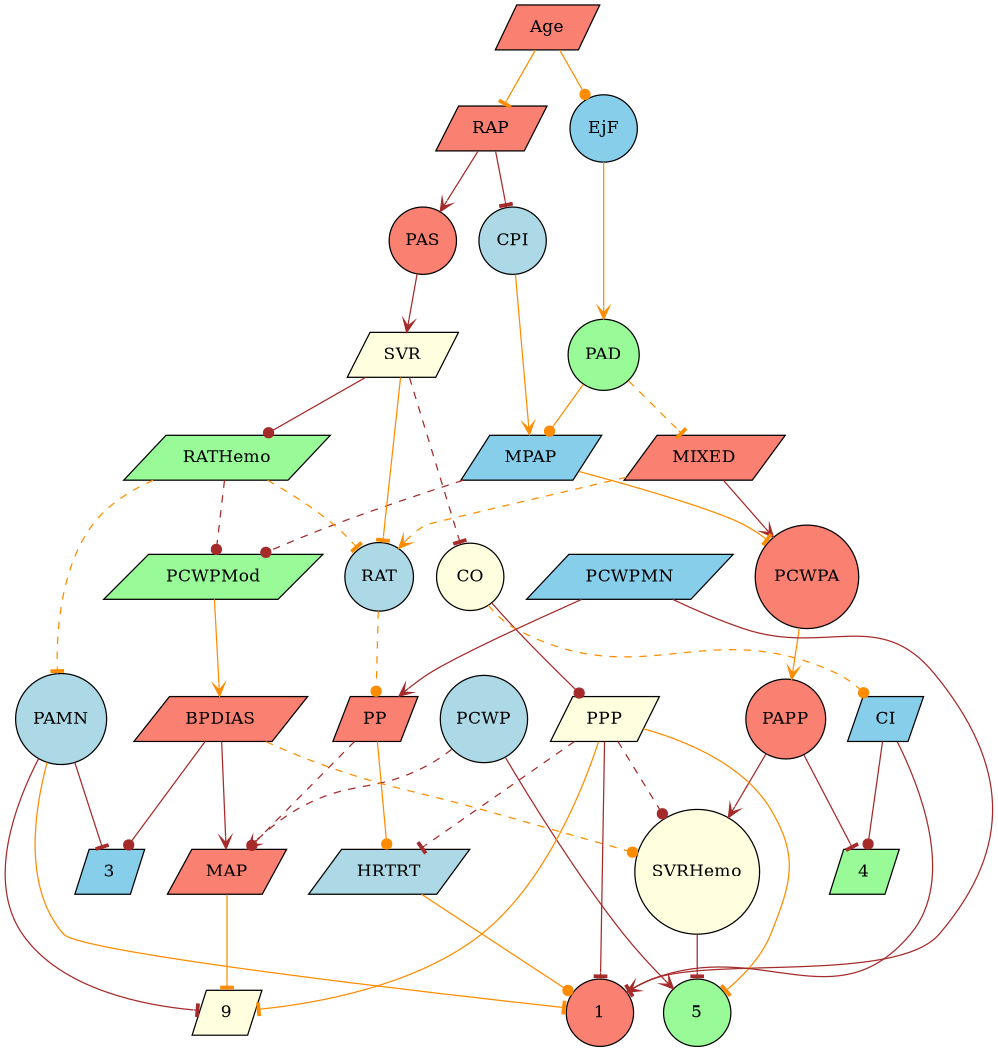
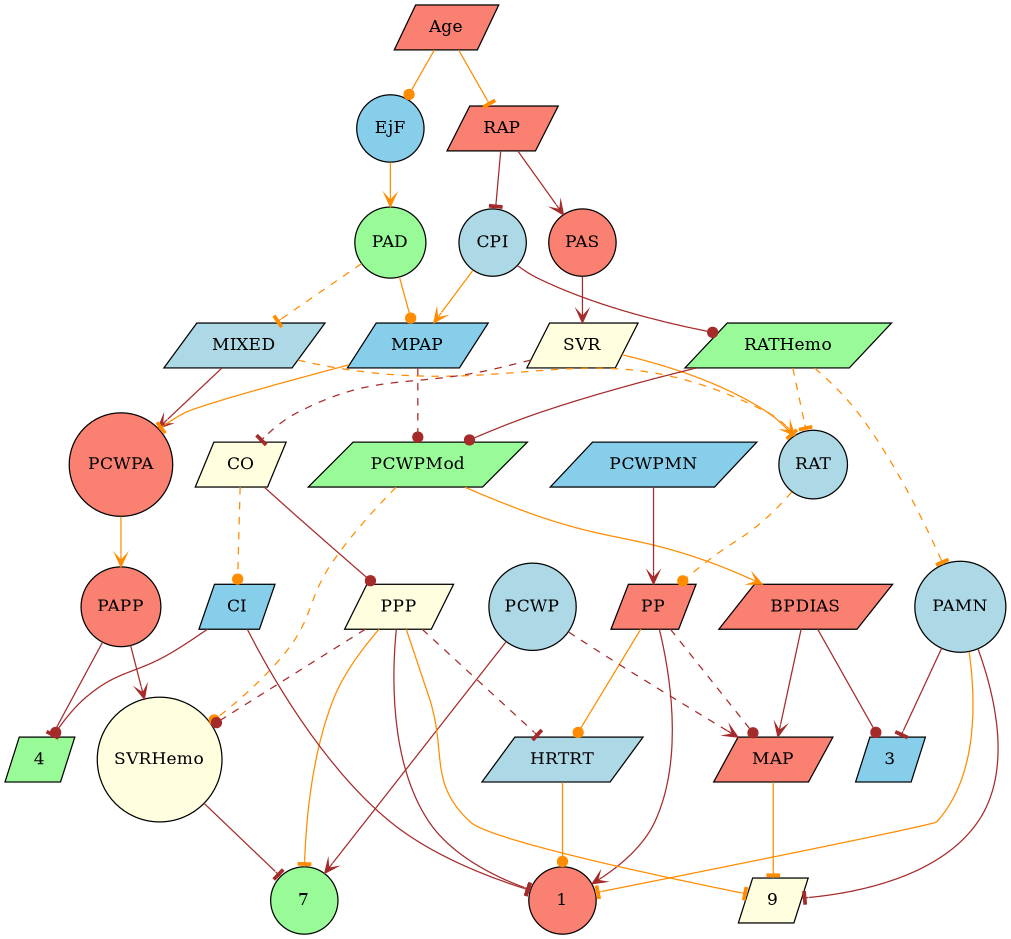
edge "SVR" -> "RATHemo": now "CPI" -> "RATHemo"
node "MIXED": fillcolor salmon -> lightblue
edge "RATHemo" -> "PCWPMod": style dashed -> solid
node "CO": shape circle -> parallelogram
edge "BPDIAS" -> "SVRHemo": now "PCWPMod" -> "SVRHemo"
edge "PCWPMN" -> "1": now "PP" -> "1"
node "5": label "5" -> "7"
